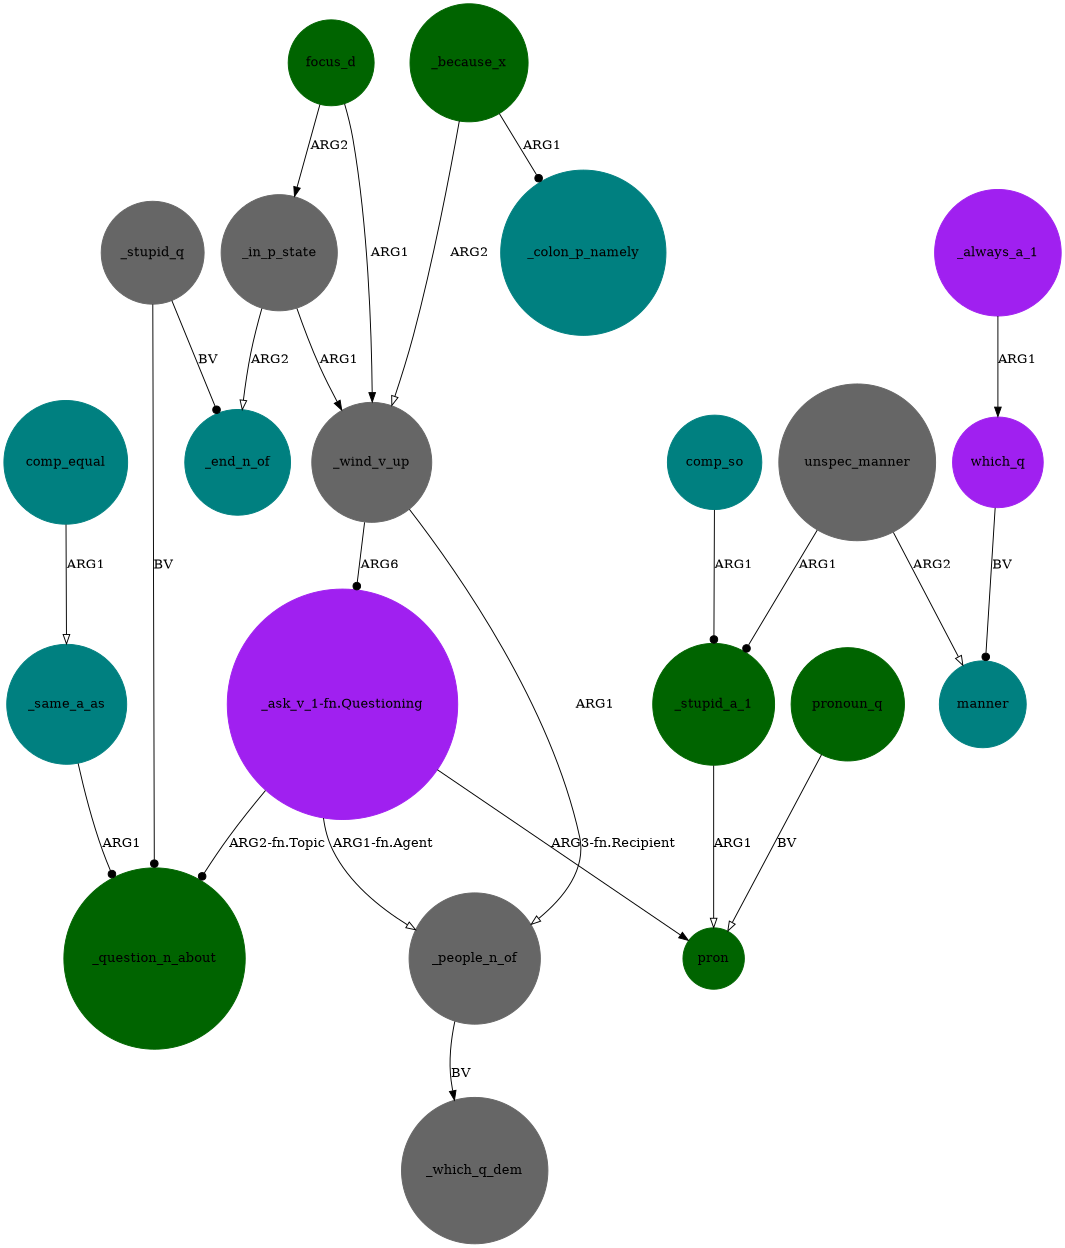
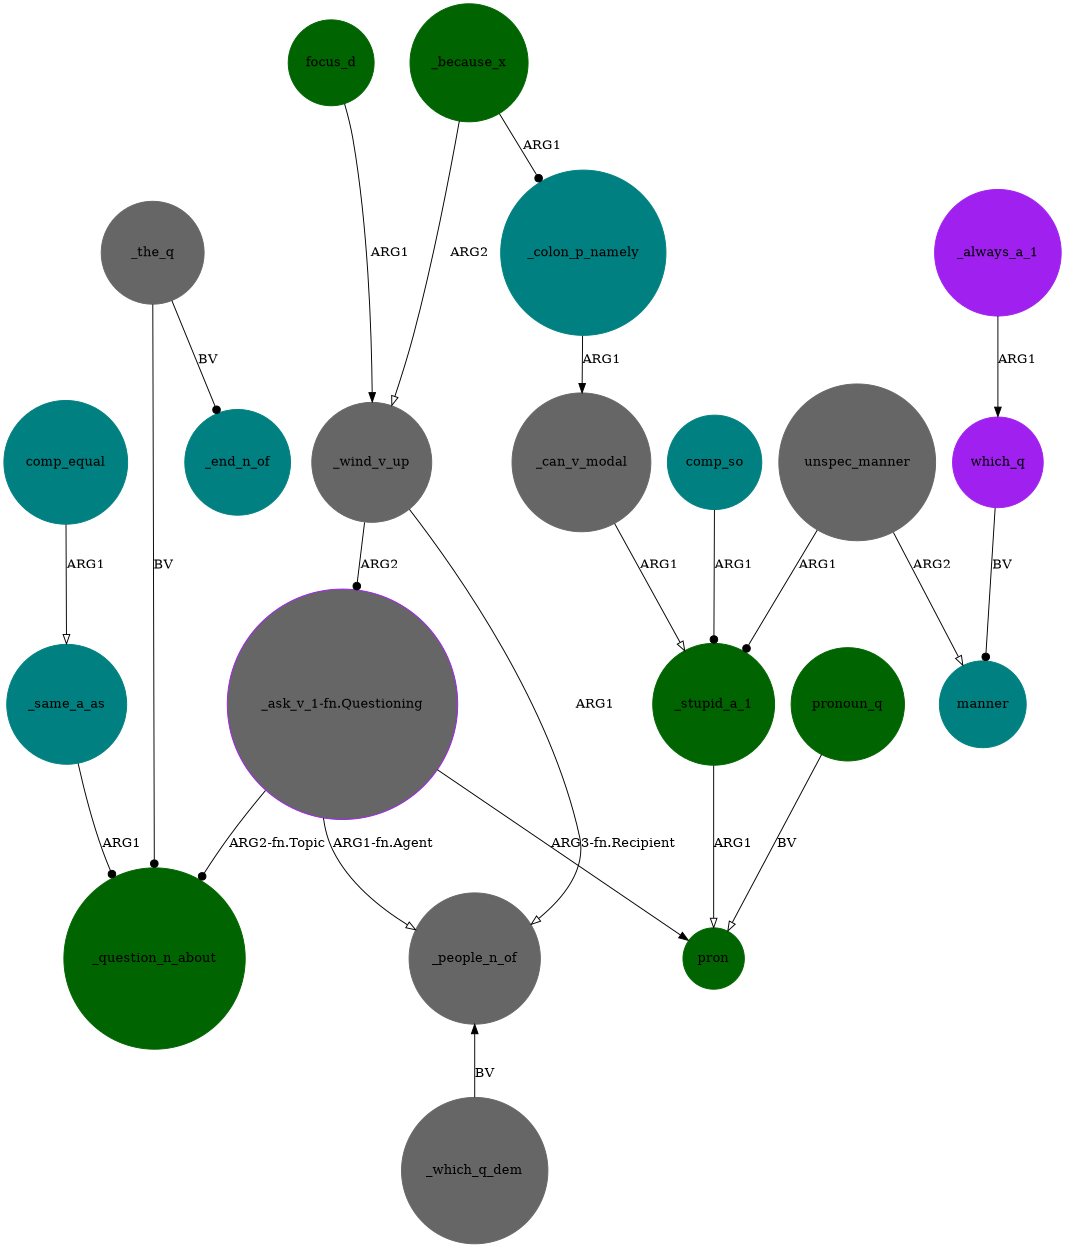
node "_stupid_q": label "_stupid_q" -> "_the_q"
node "_in_p_state": removed
node "_can_v_modal": added
edge "_wind_v_up" -> "_ask_v_1-fn.Questioning": label "ARG6" -> "ARG2"
node "_ask_v_1-fn.Questioning": fillcolor purple -> gray40
edge "_people_n_of" -> "_which_q_dem": reversed
